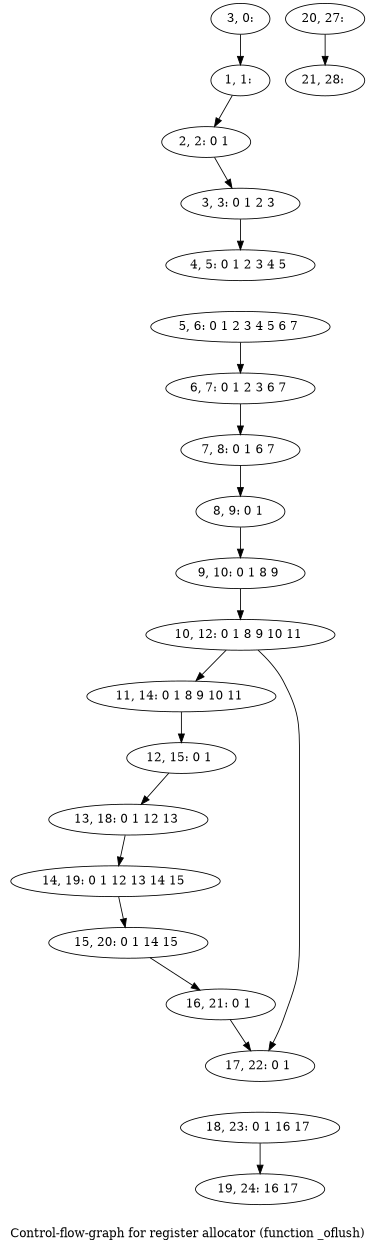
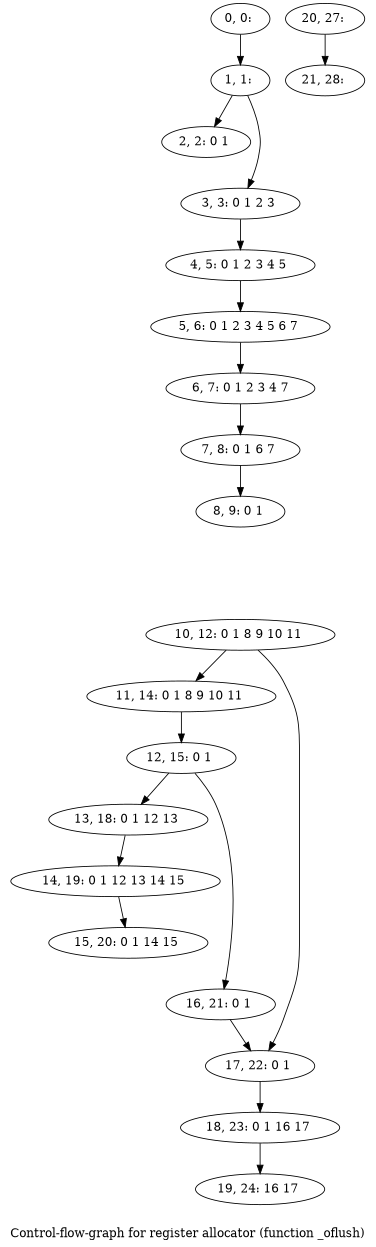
node "3, 0:": label "3, 0:" -> "0, 0:"
edge "2, 2: 0 1" -> "3, 3: 0 1 2 3": now "1, 1:" -> "3, 3: 0 1 2 3"
edge "4, 5: 0 1 2 3 4 5" -> "5, 6: 0 1 2 3 4 5 6 7": added
node "6, 7: 0 1 2 3 6 7": label "6, 7: 0 1 2 3 6 7" -> "6, 7: 0 1 2 3 4 7"
node "9, 10: 0 1 8 9": removed
edge "15, 20: 0 1 14 15" -> "16, 21: 0 1": now "12, 15: 0 1" -> "16, 21: 0 1"
edge "17, 22: 0 1" -> "18, 23: 0 1 16 17": added
